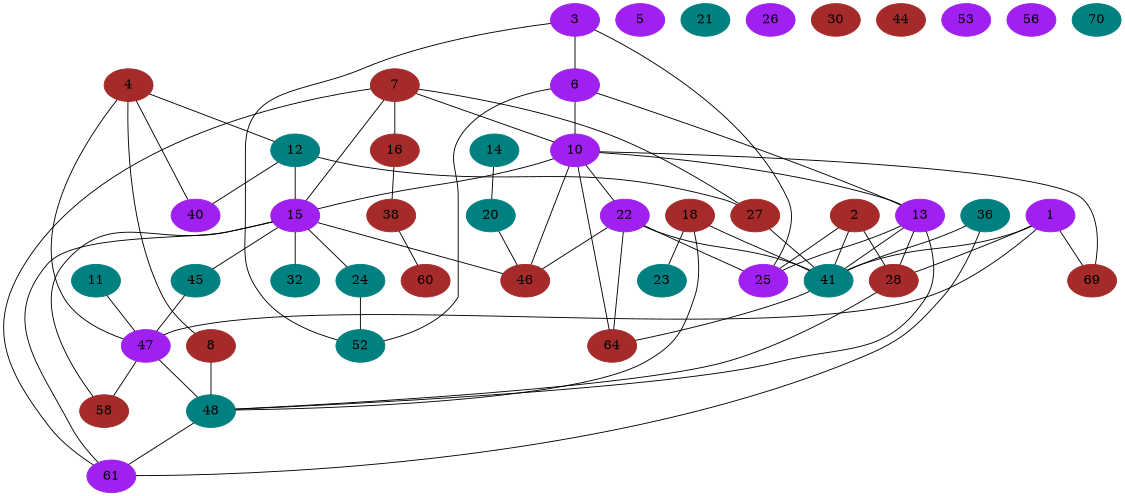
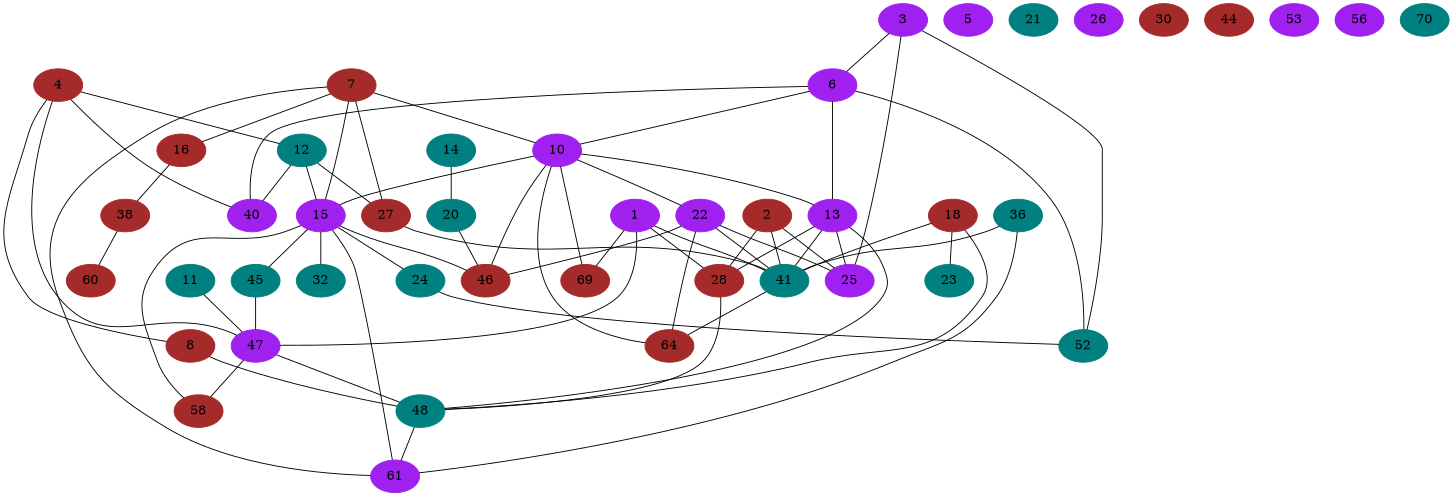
edge "6" -- "40": added
